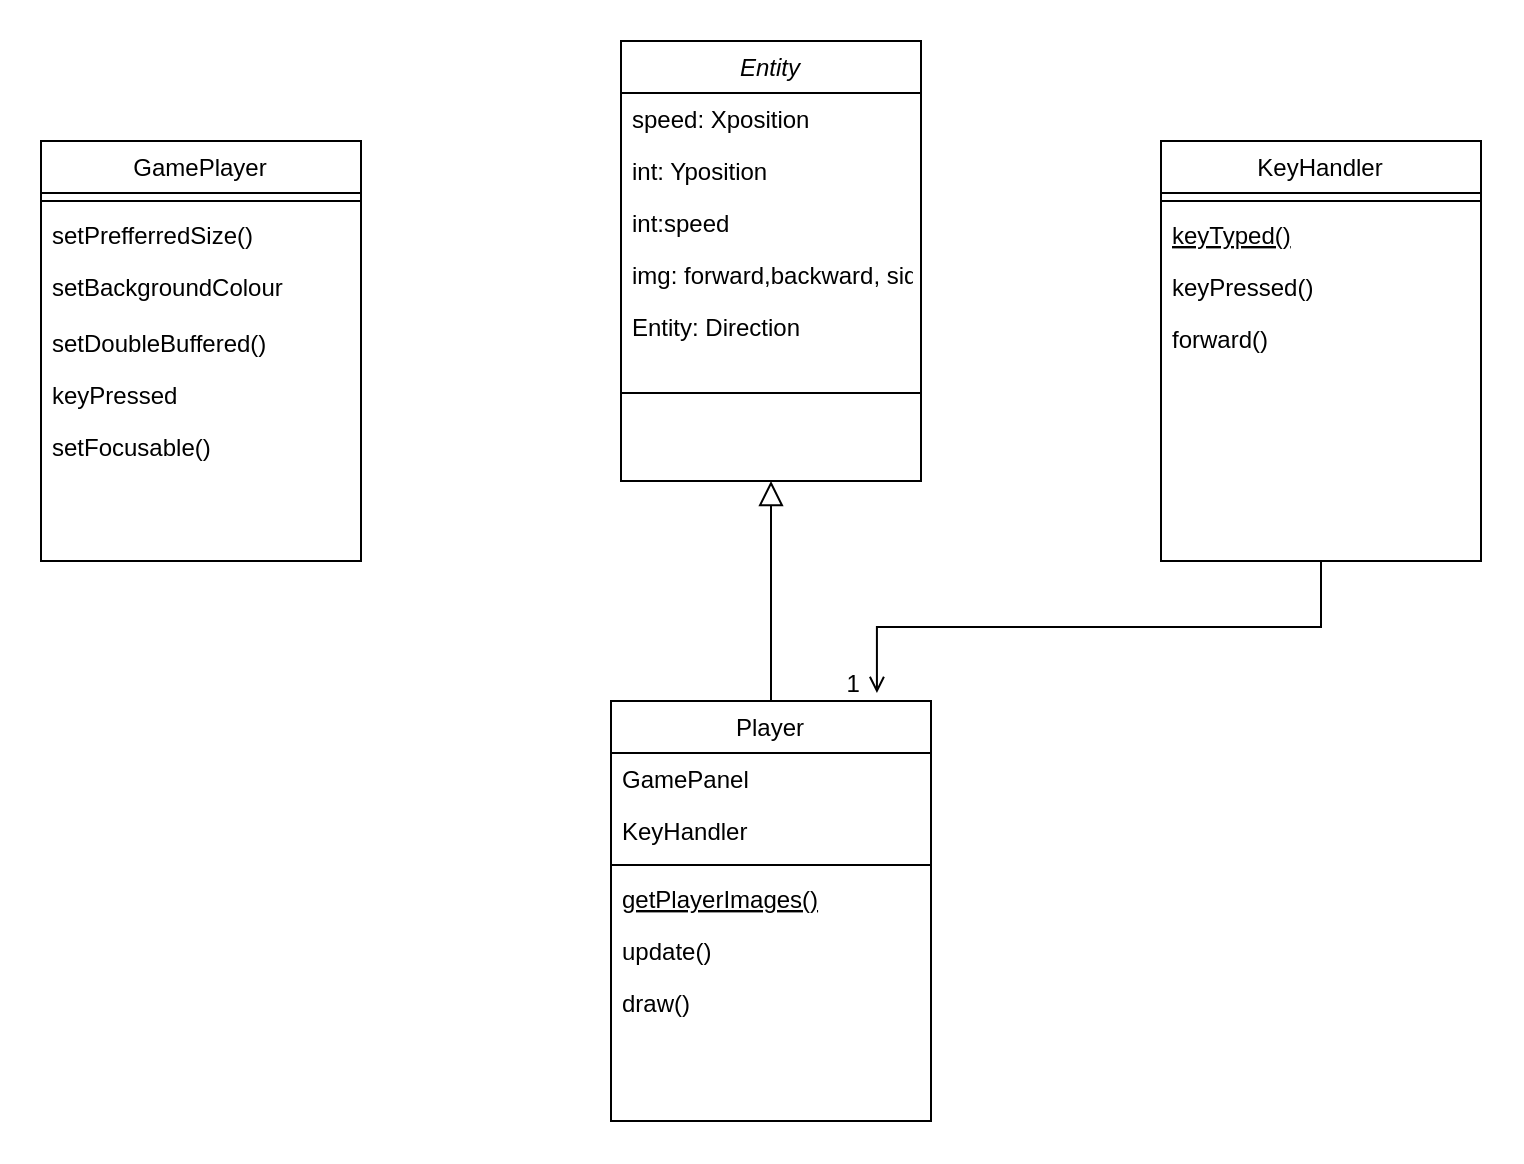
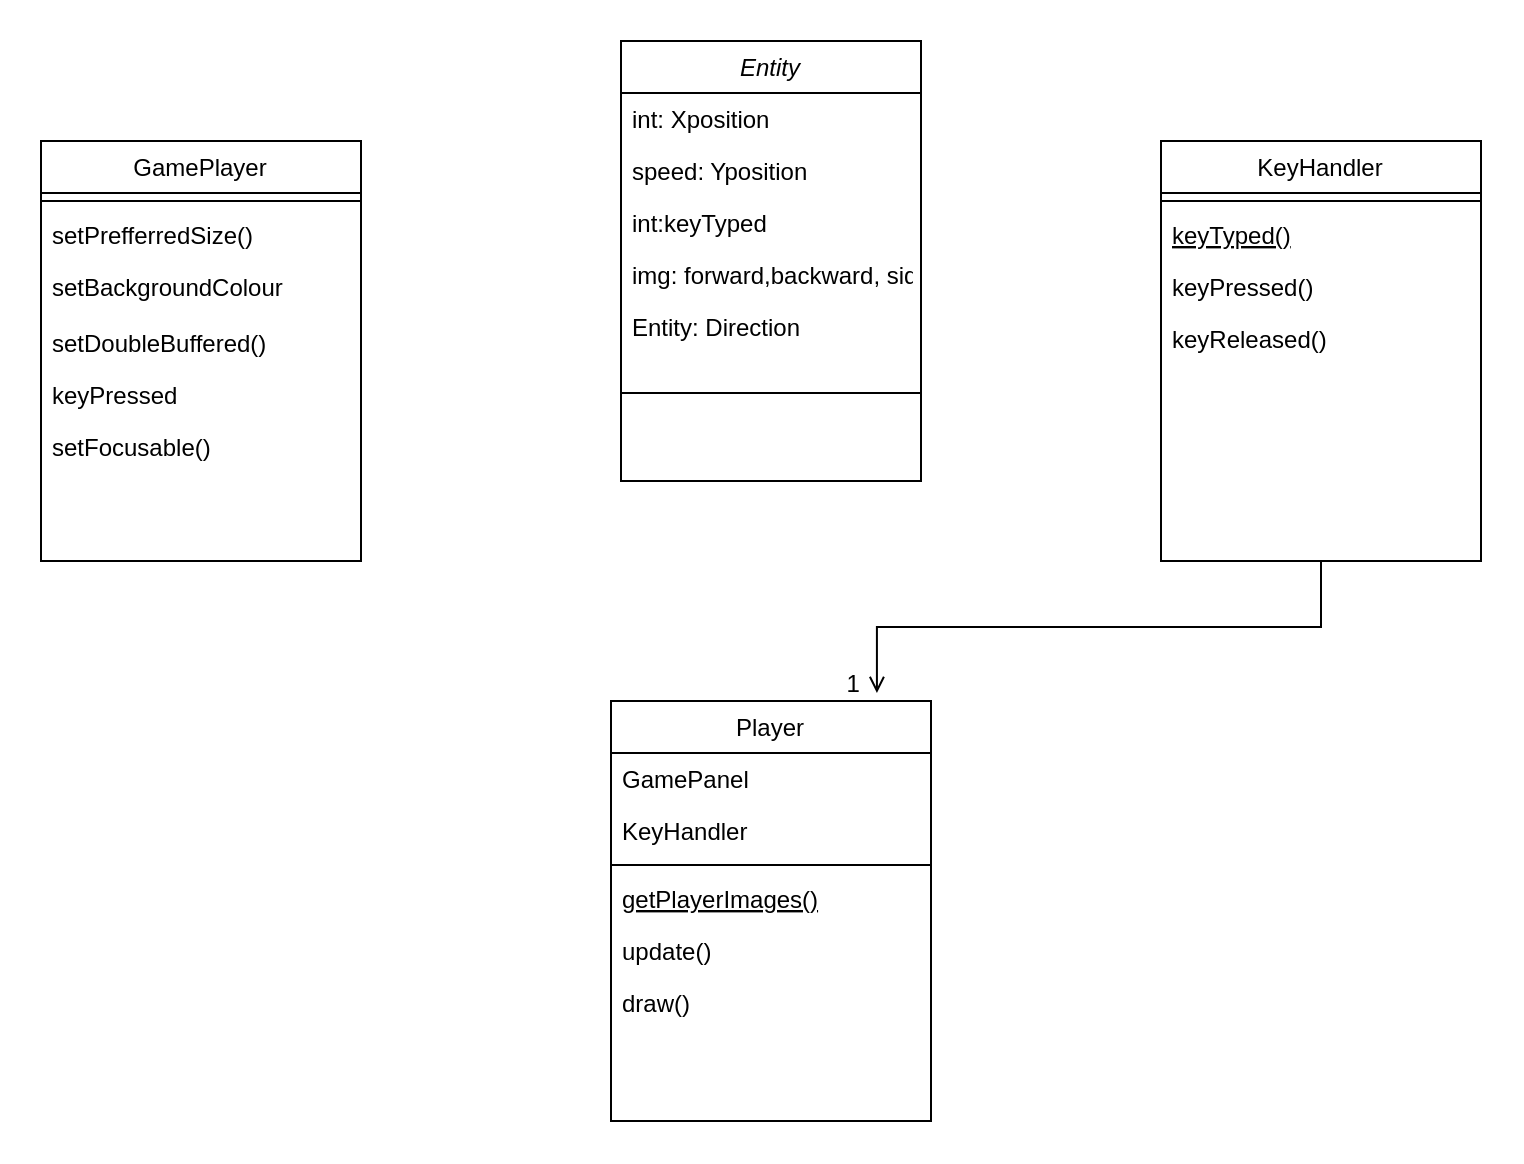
node "speed: Xposition": label "speed: Xposition" -> "int: Xposition"
node "int: Yposition": label "int: Yposition" -> "speed: Yposition"
node "int:speed": label "int:speed" -> "int:keyTyped"
node "forward()": label "forward()" -> "keyReleased()"
edge "Player" -> "Entity": removed
